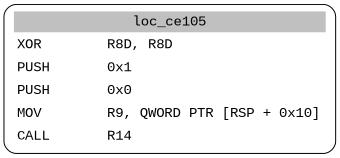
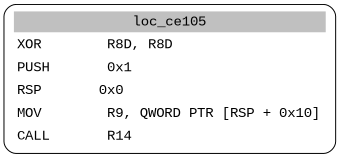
node "loc_ce105": text "PUSH       0x0" -> "RSP       0x0"
